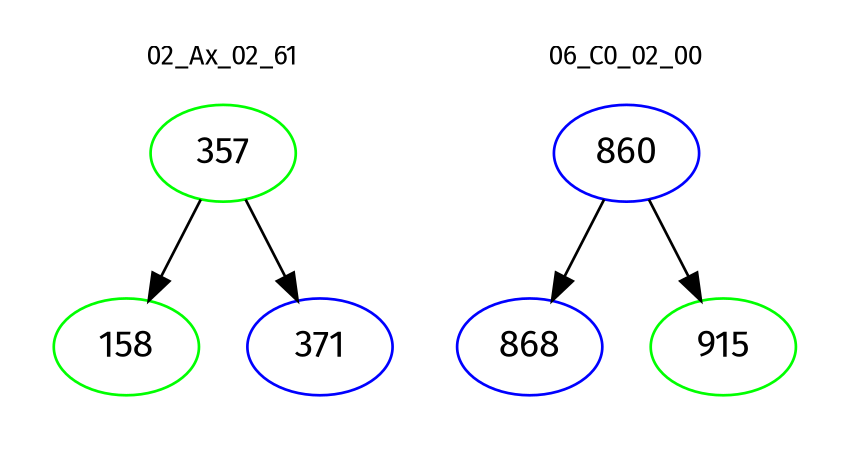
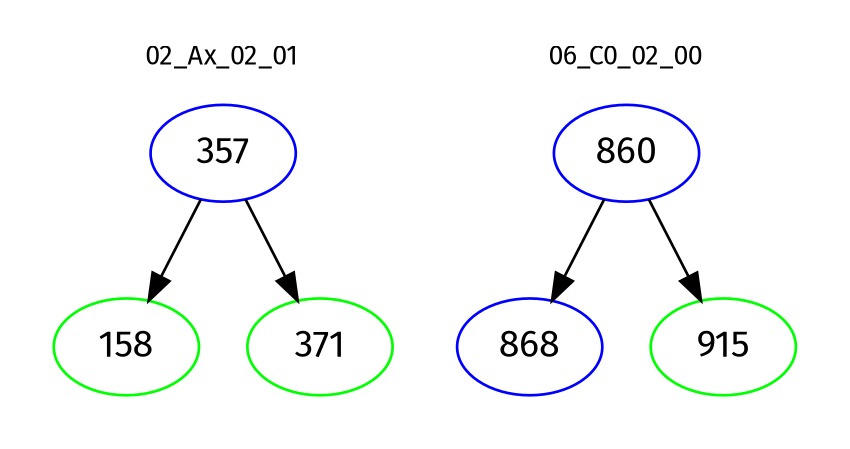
cluster "02_Ax_02_61": label "02_Ax_02_61" -> "02_Ax_02_01"
node "357": color green -> blue
node "371": color blue -> green
